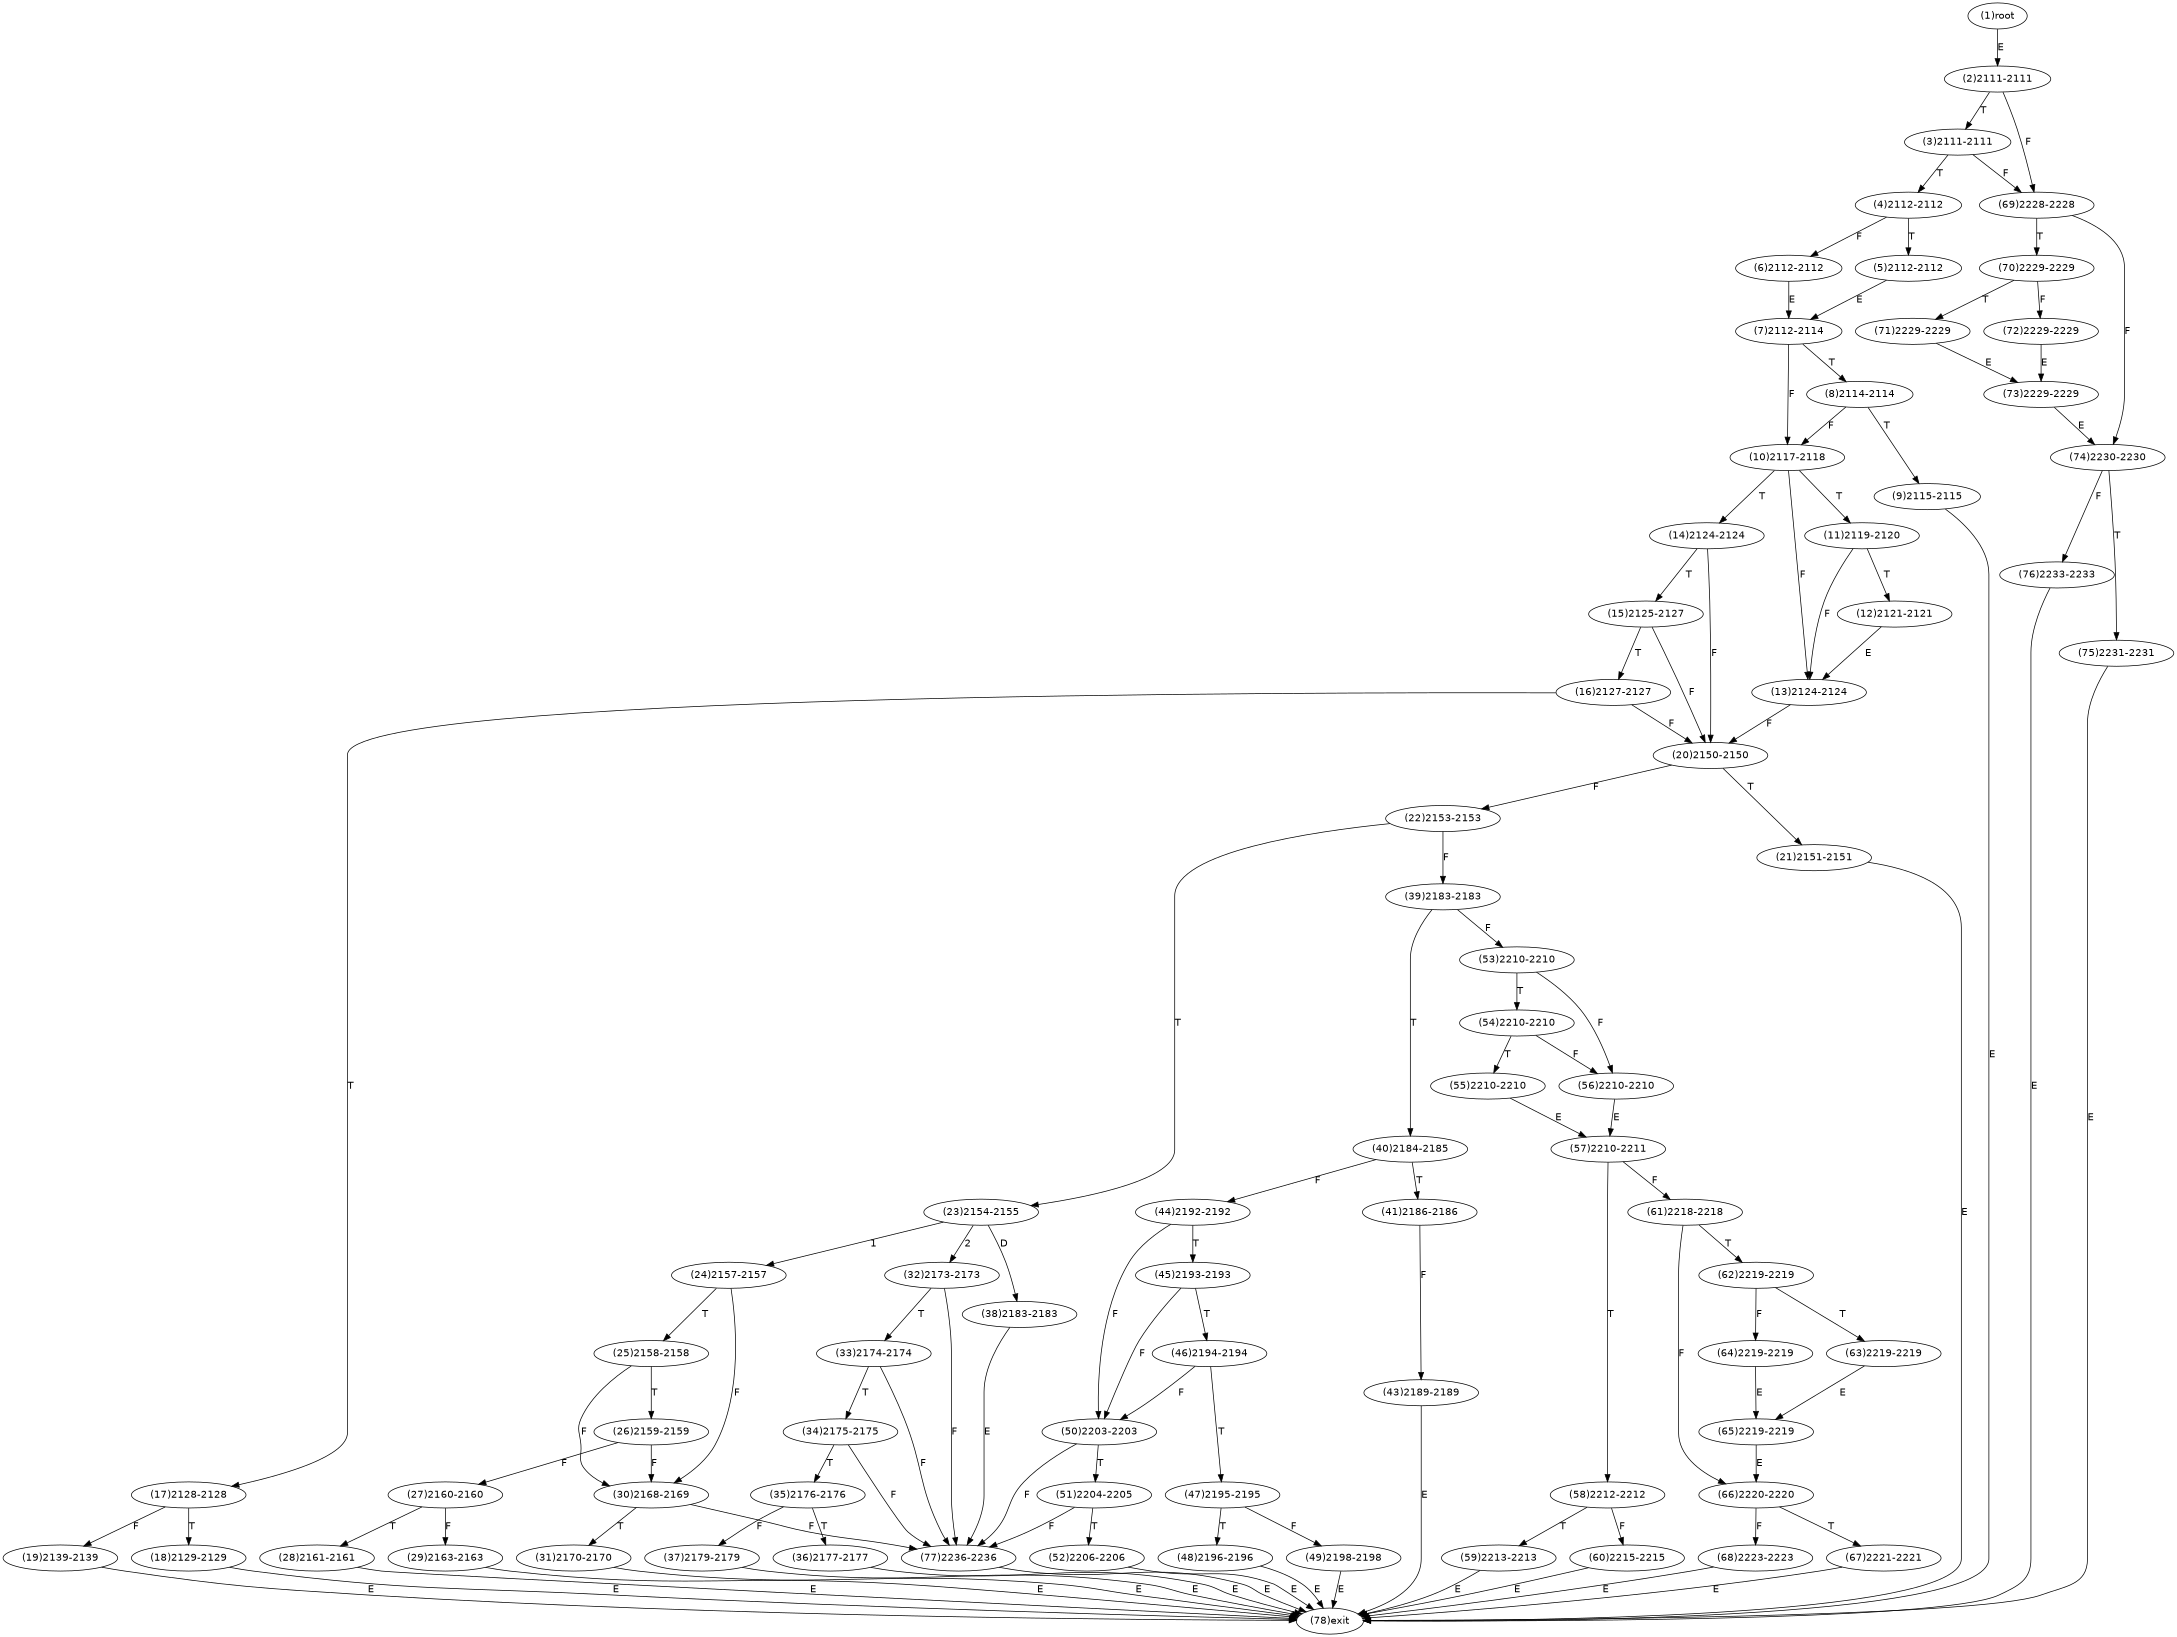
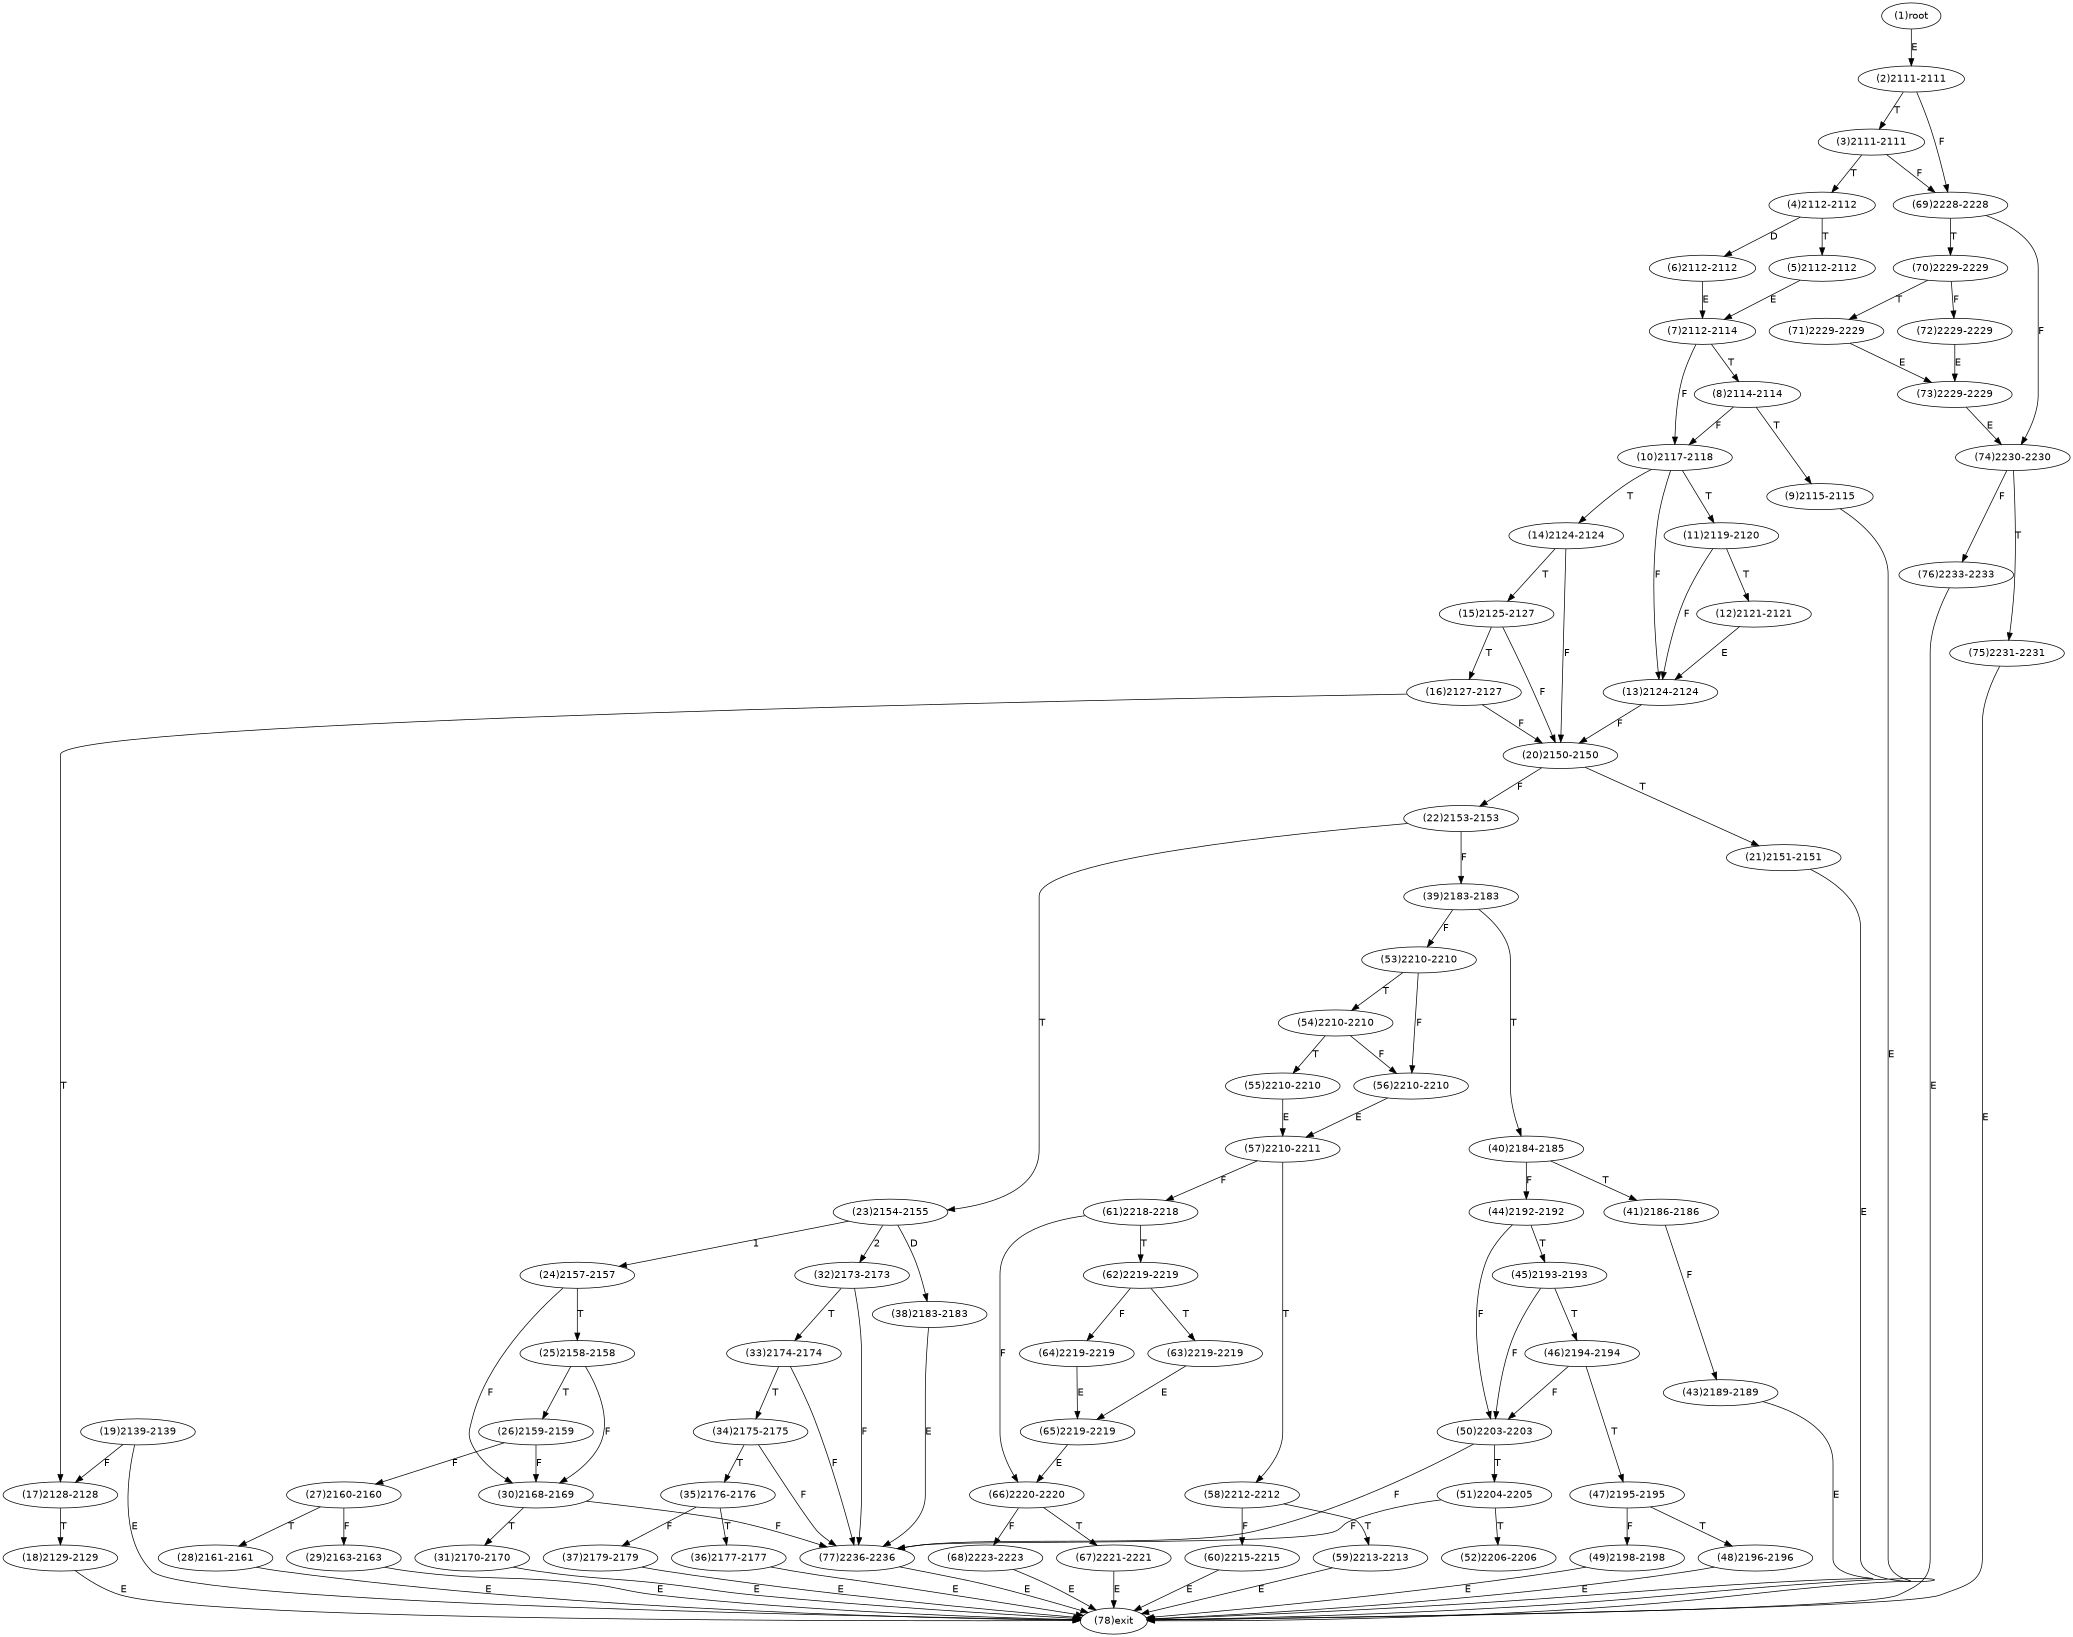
edge "(4)2112-2112" -> "(6)2112-2112": label "F" -> "D"
edge "(17)2128-2128" -> "(19)2139-2139": reversed
edge "(52)2206-2206" -> "(78)exit": removed, label "E"
